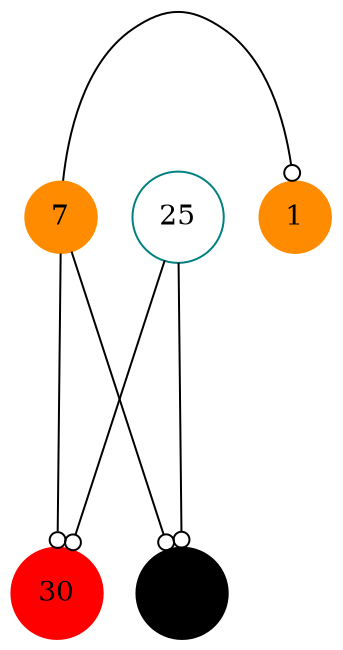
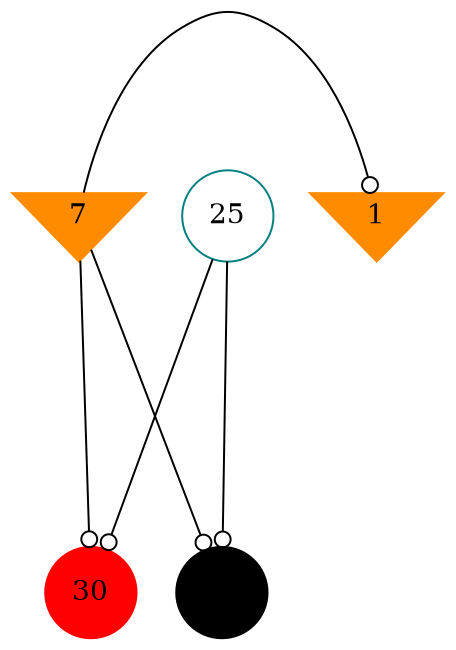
node "7": shape circle -> invtriangle
node "1": shape circle -> invtriangle
